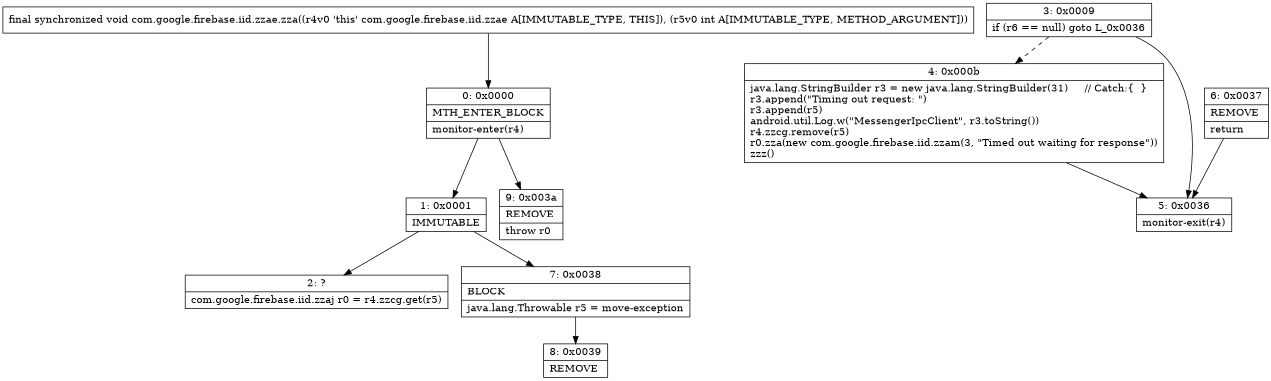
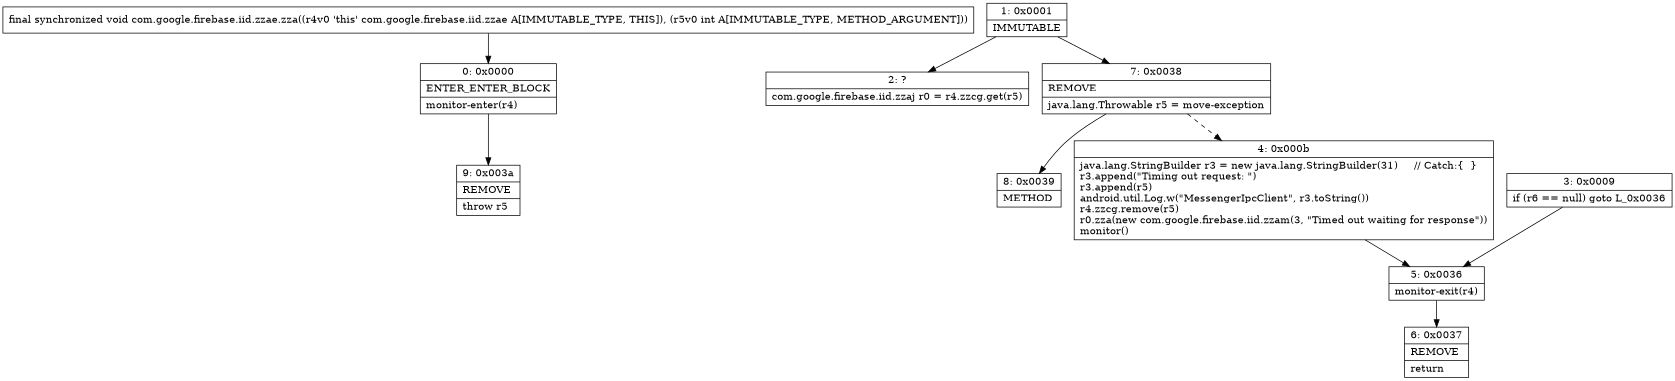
edge "3: 0x0009" -> "4: 0x000b": now "7: 0x0038" -> "4: 0x000b"
node "0: 0x0000": text "MTH_ENTER_BLOCK" -> "ENTER_ENTER_BLOCK"
node "4: 0x000b": text "zzz()" -> "monitor()"
edge "0: 0x0000" -> "1: 0x0001": removed
edge "6: 0x0037" -> "5: 0x0036": reversed
node "9: 0x003a": text "throw r0" -> "throw r5"
node "7: 0x0038": text "BLOCK" -> "REMOVE"
node "8: 0x0039": text "REMOVE" -> "METHOD"
